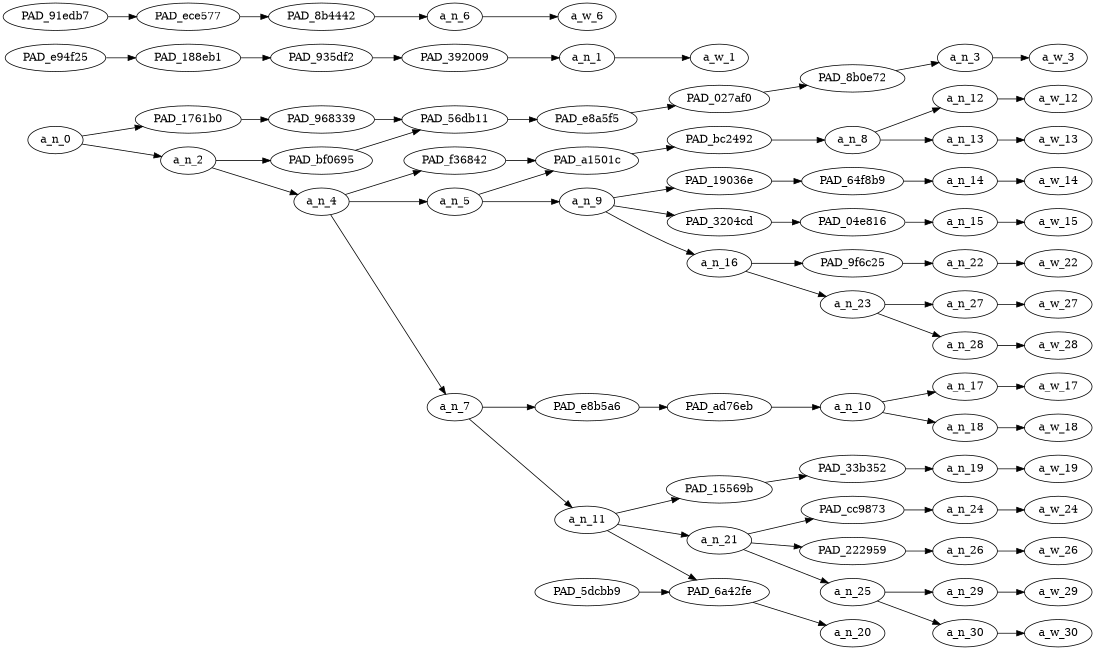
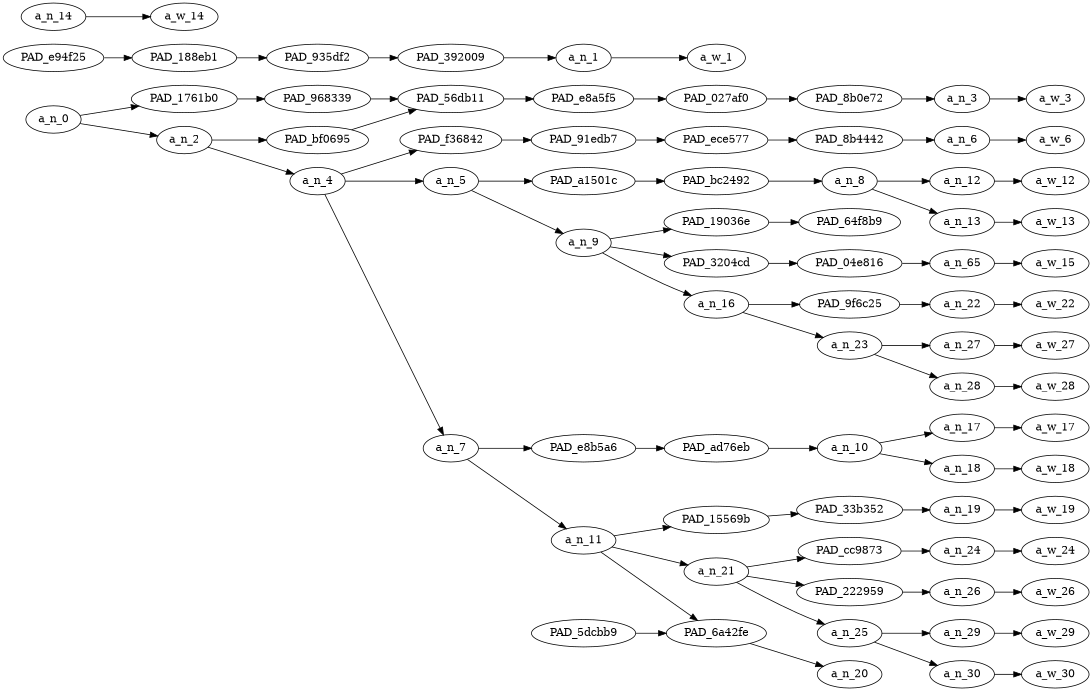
edge "PAD_f36842" -> "PAD_a1501c": now "PAD_f36842" -> "PAD_91edb7"
edge "PAD_64f8b9" -> "a_n_14": removed
node "a_n_15": label "a_n_15" -> "a_n_65"
